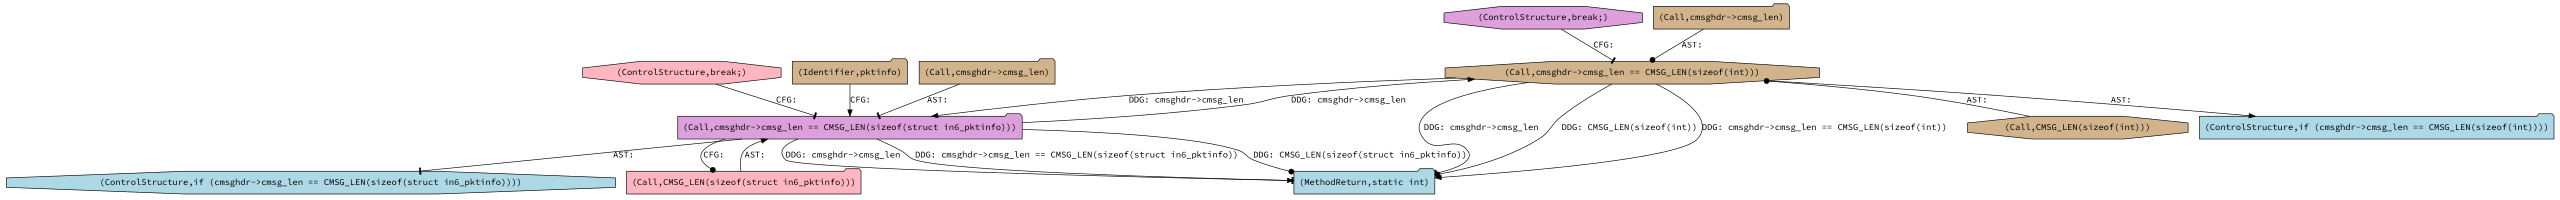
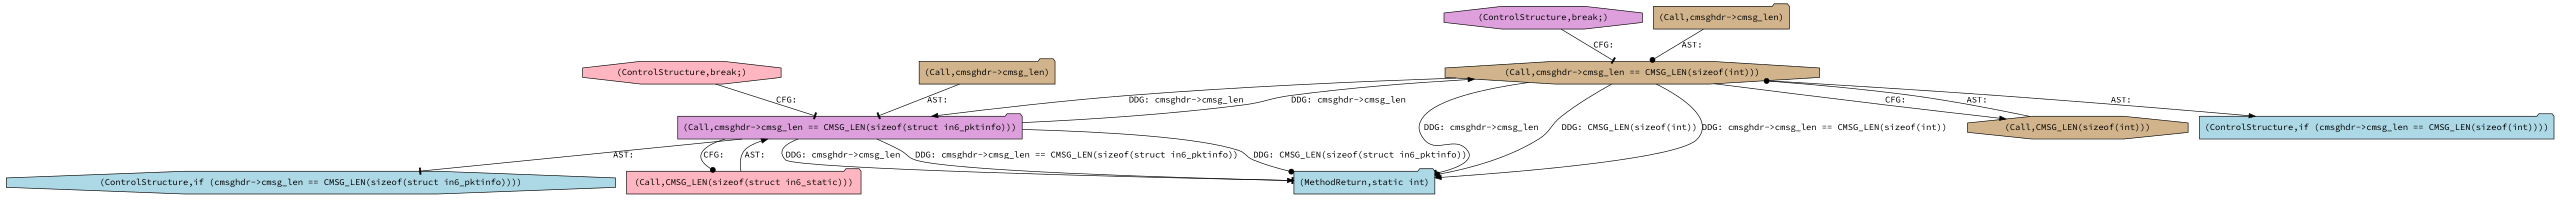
node "(Identifier,pktinfo)": removed
edge "(Call,cmsghdr->cmsg_len == CMSG_LEN(sizeof(int)))" -> "(Call,CMSG_LEN(sizeof(int)))": added, label "CFG:"
node "(Call,CMSG_LEN(sizeof(struct in6_pktinfo)))": label "(Call,CMSG_LEN(sizeof(struct in6_pktinfo)))" -> "(Call,CMSG_LEN(sizeof(struct in6_static)))"
